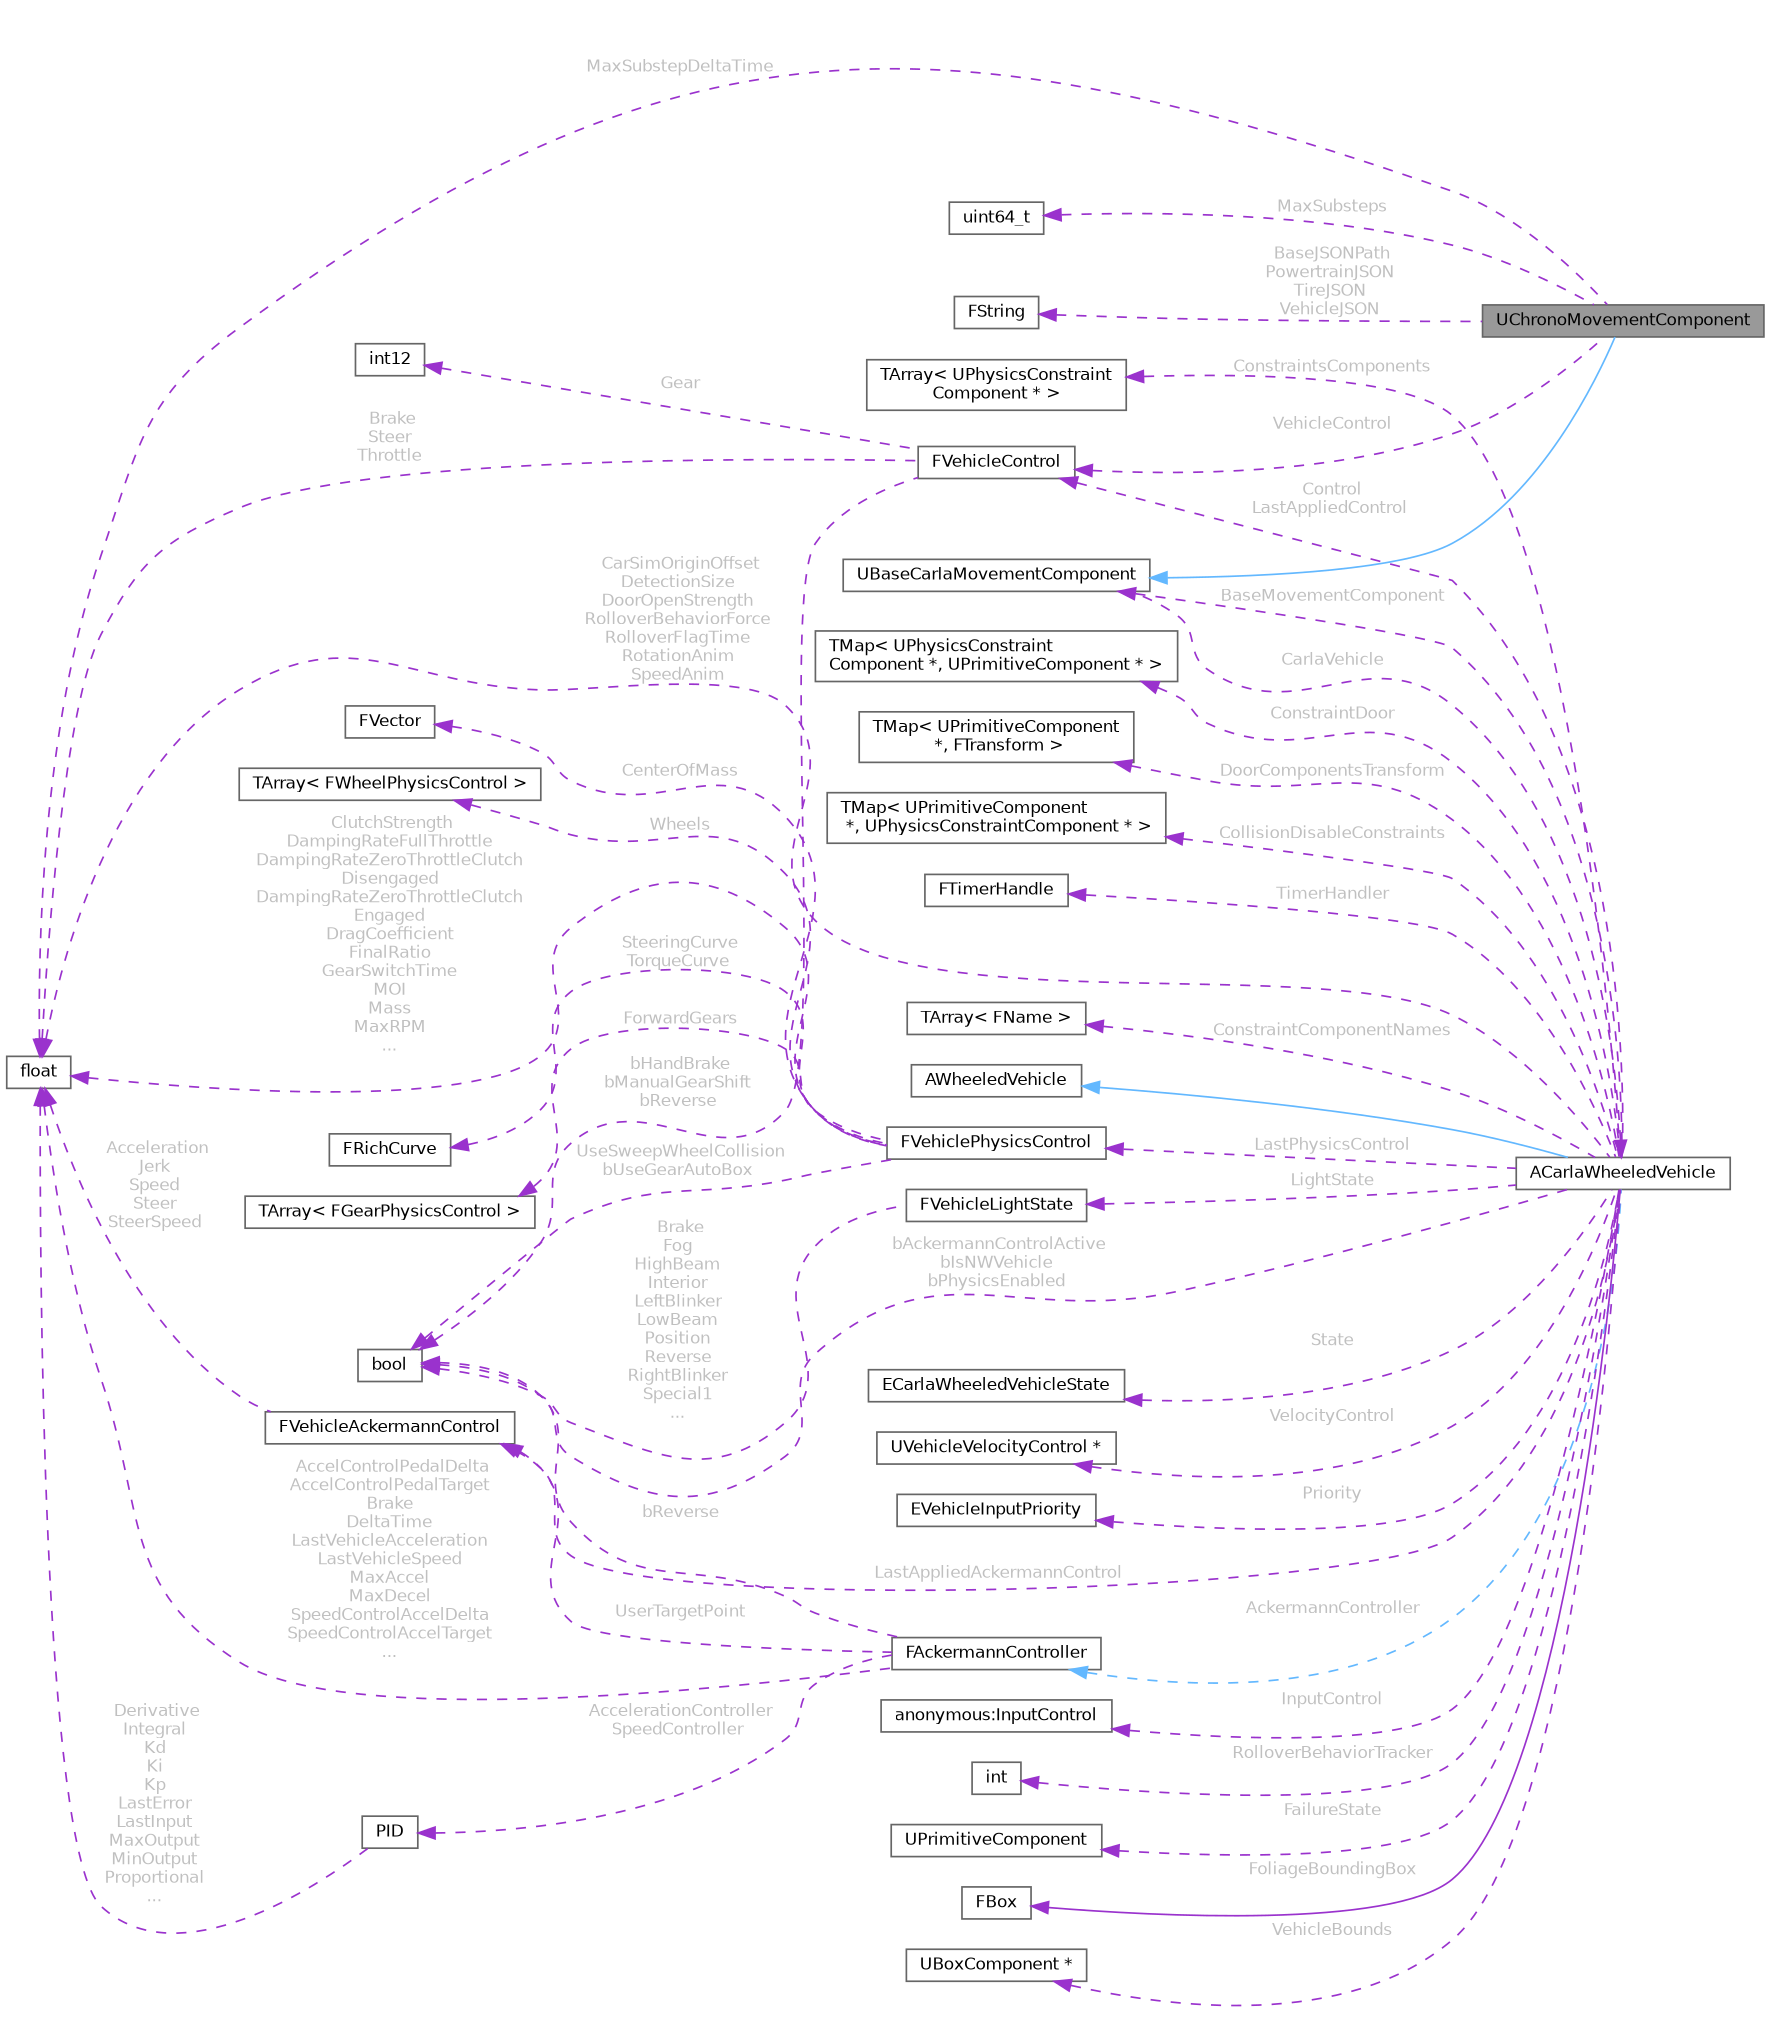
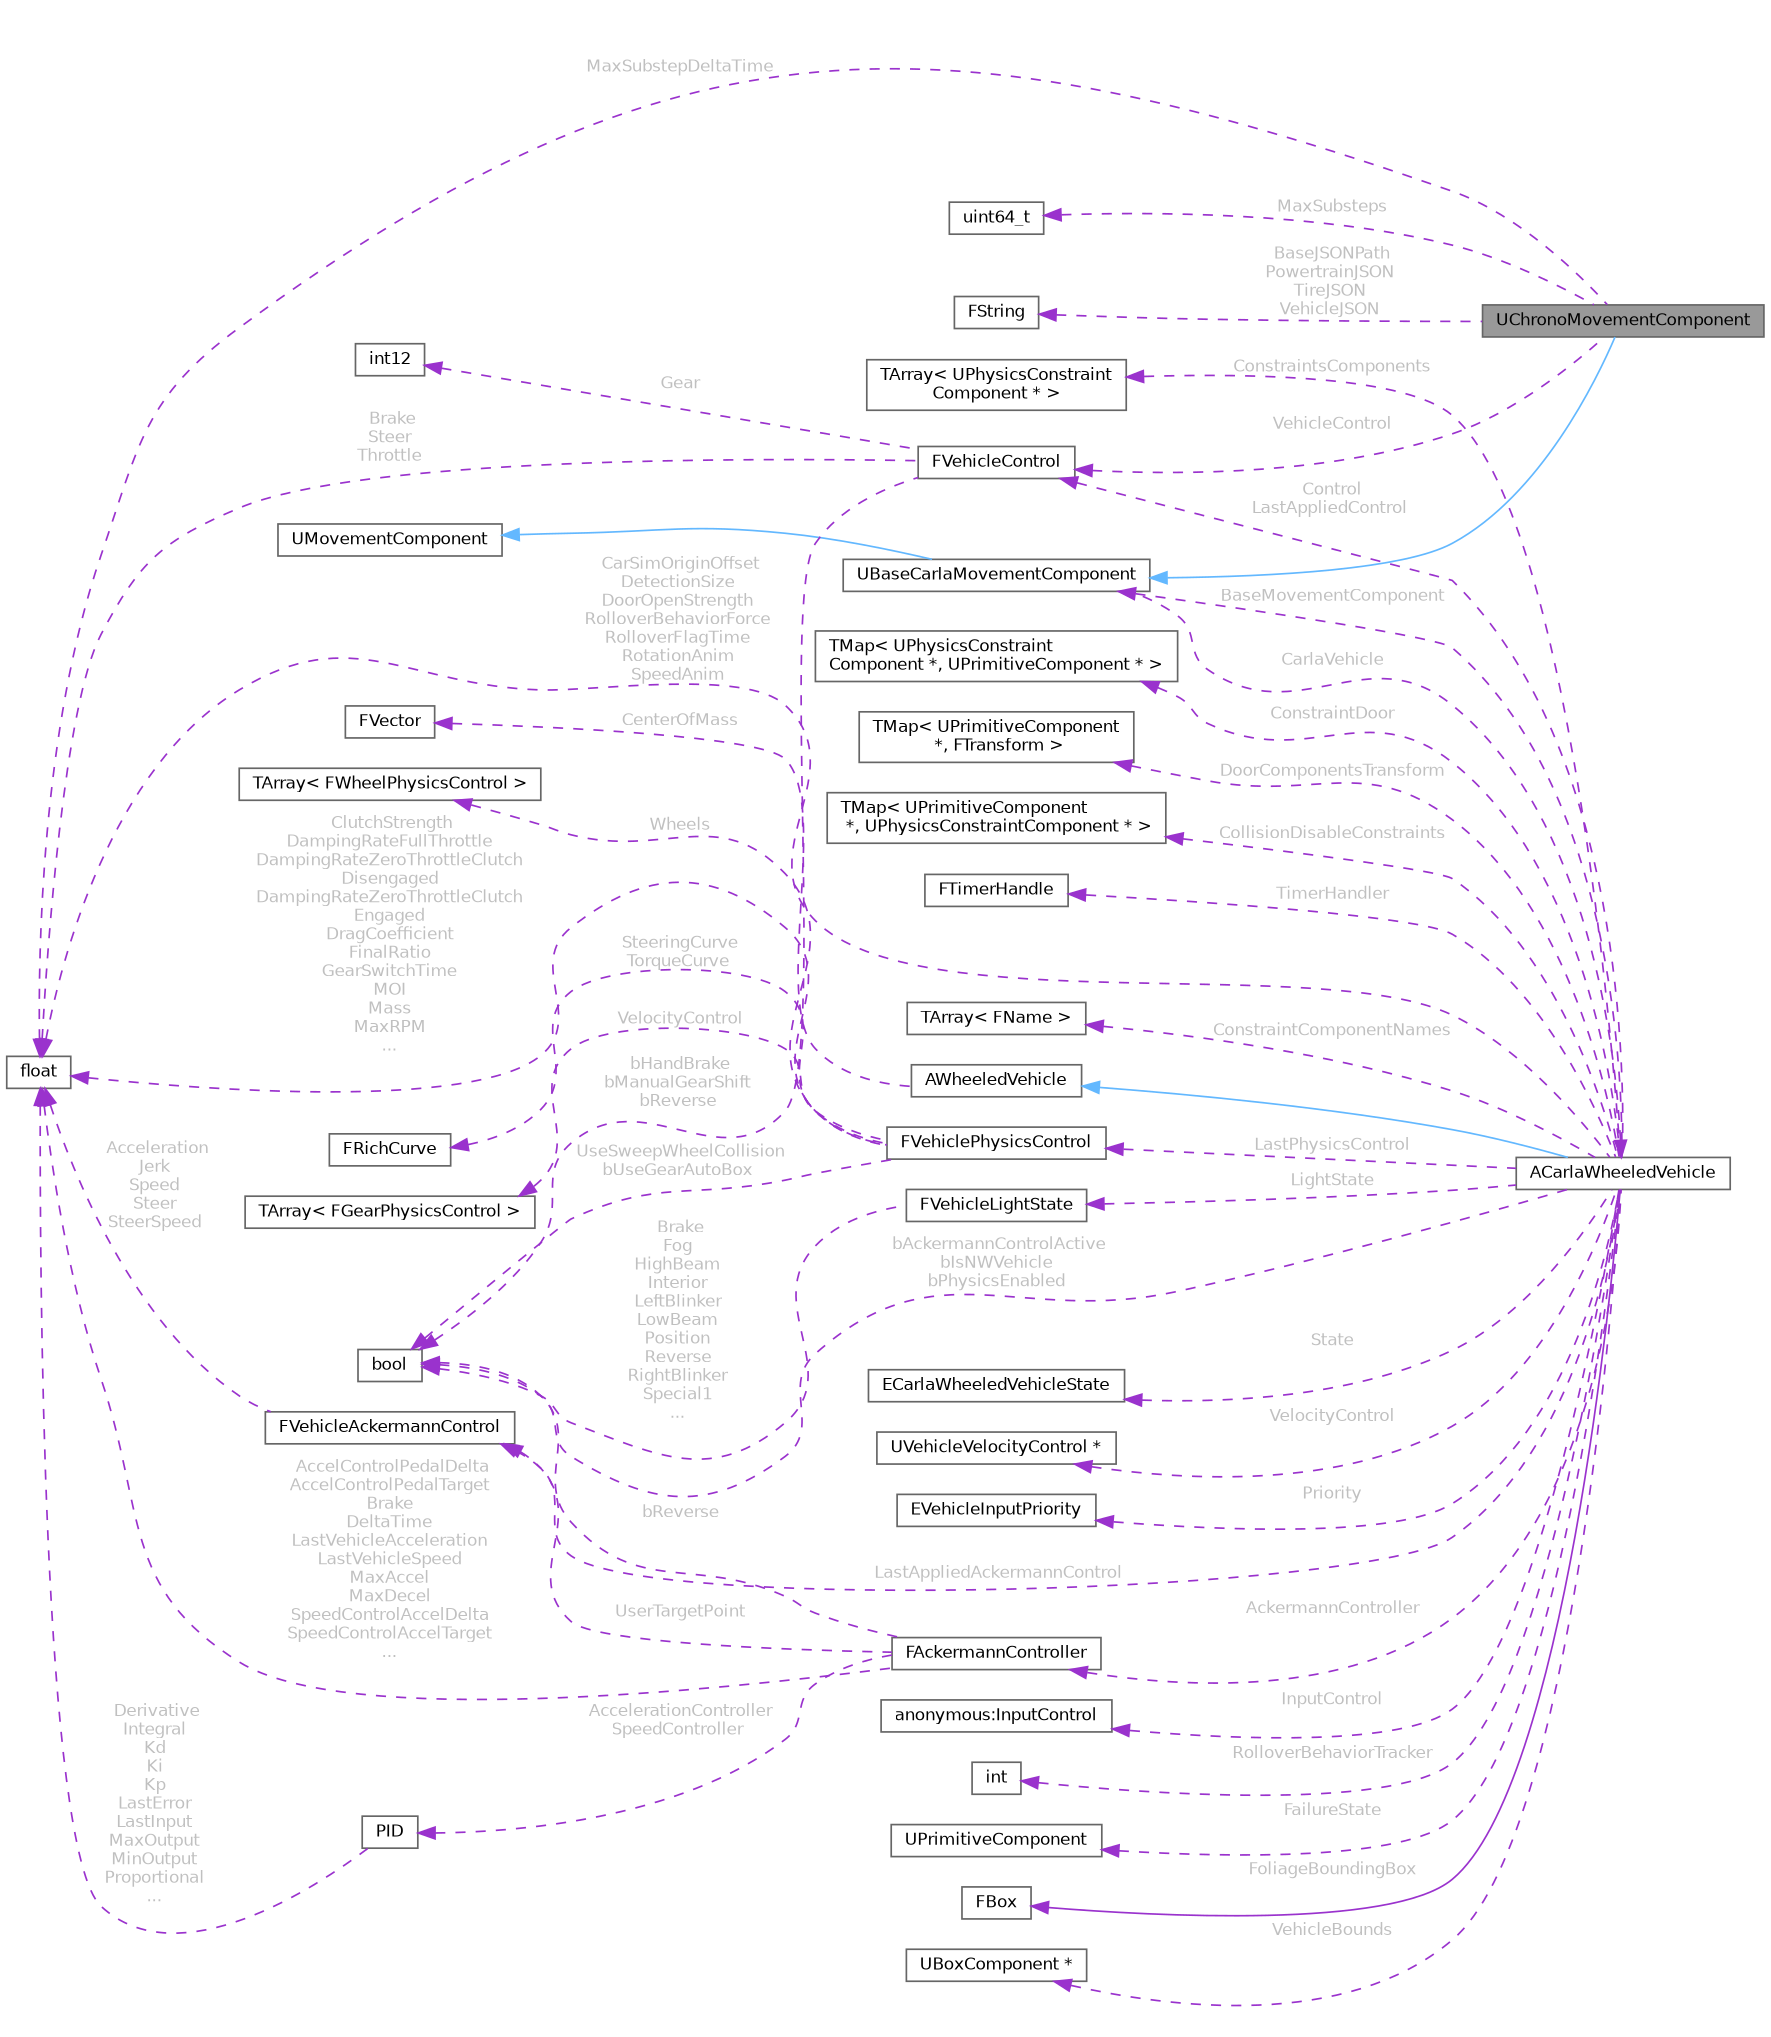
node "UMovementComponent": added
edge "FVehiclePhysicsControl" -> "FVector": now "AWheeledVehicle" -> "FVector"
edge "FVehiclePhysicsControl" -> "TArray< FGearPhysicsControl >": label " ForwardGears" -> " VelocityControl"
edge "ACarlaWheeledVehicle" -> "FAckermannController": color steelblue1 -> darkorchid3
